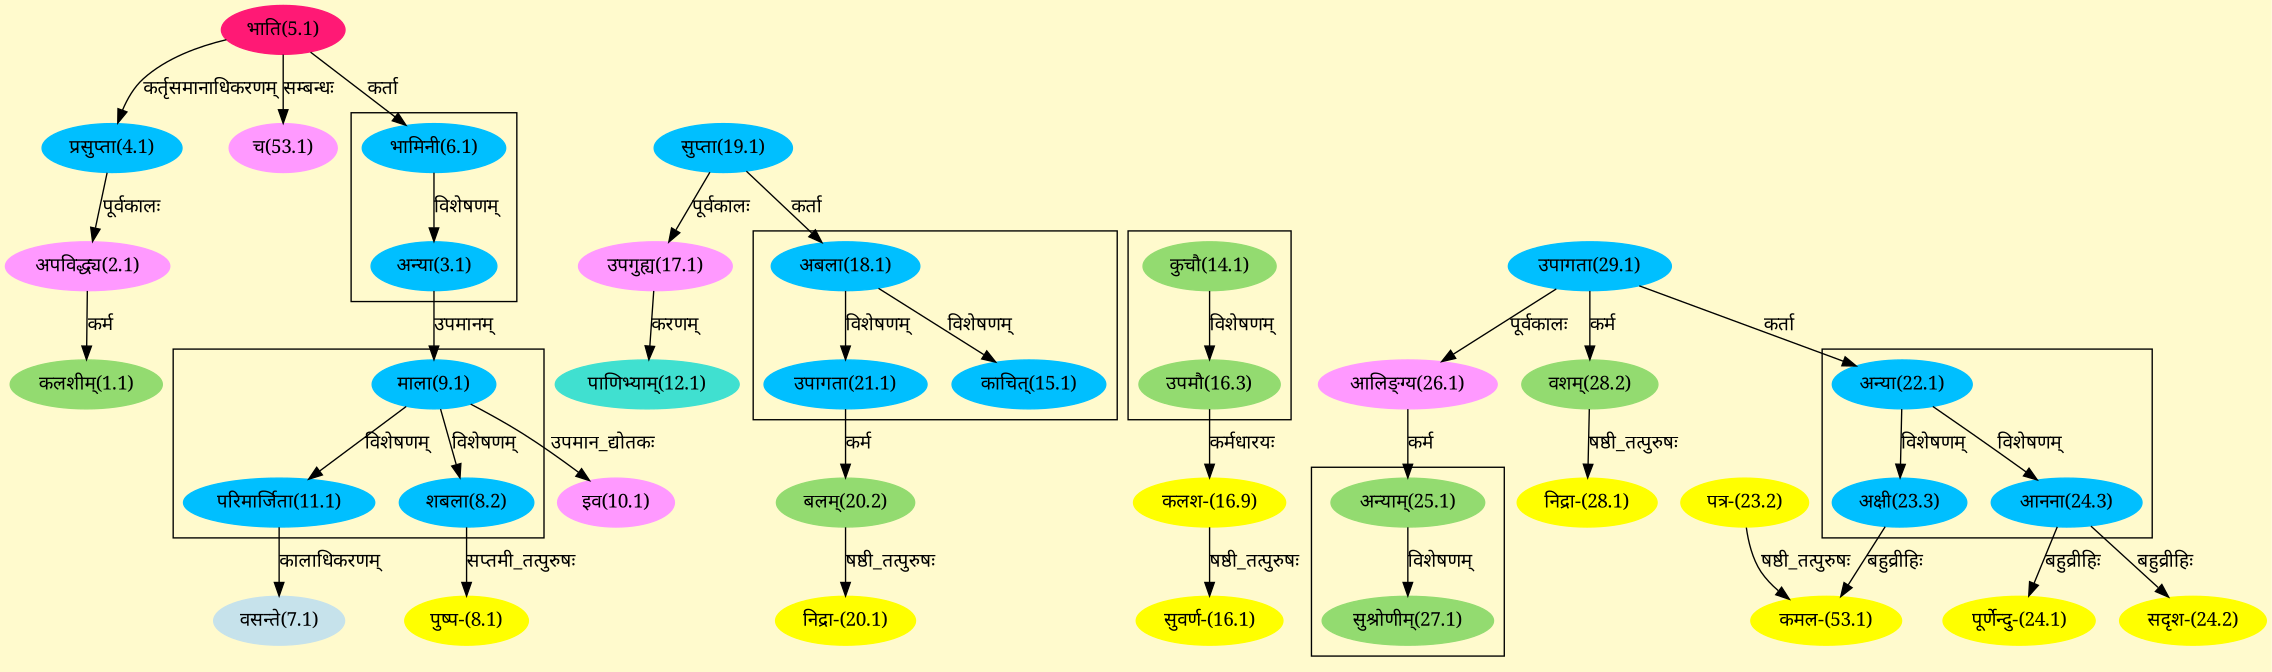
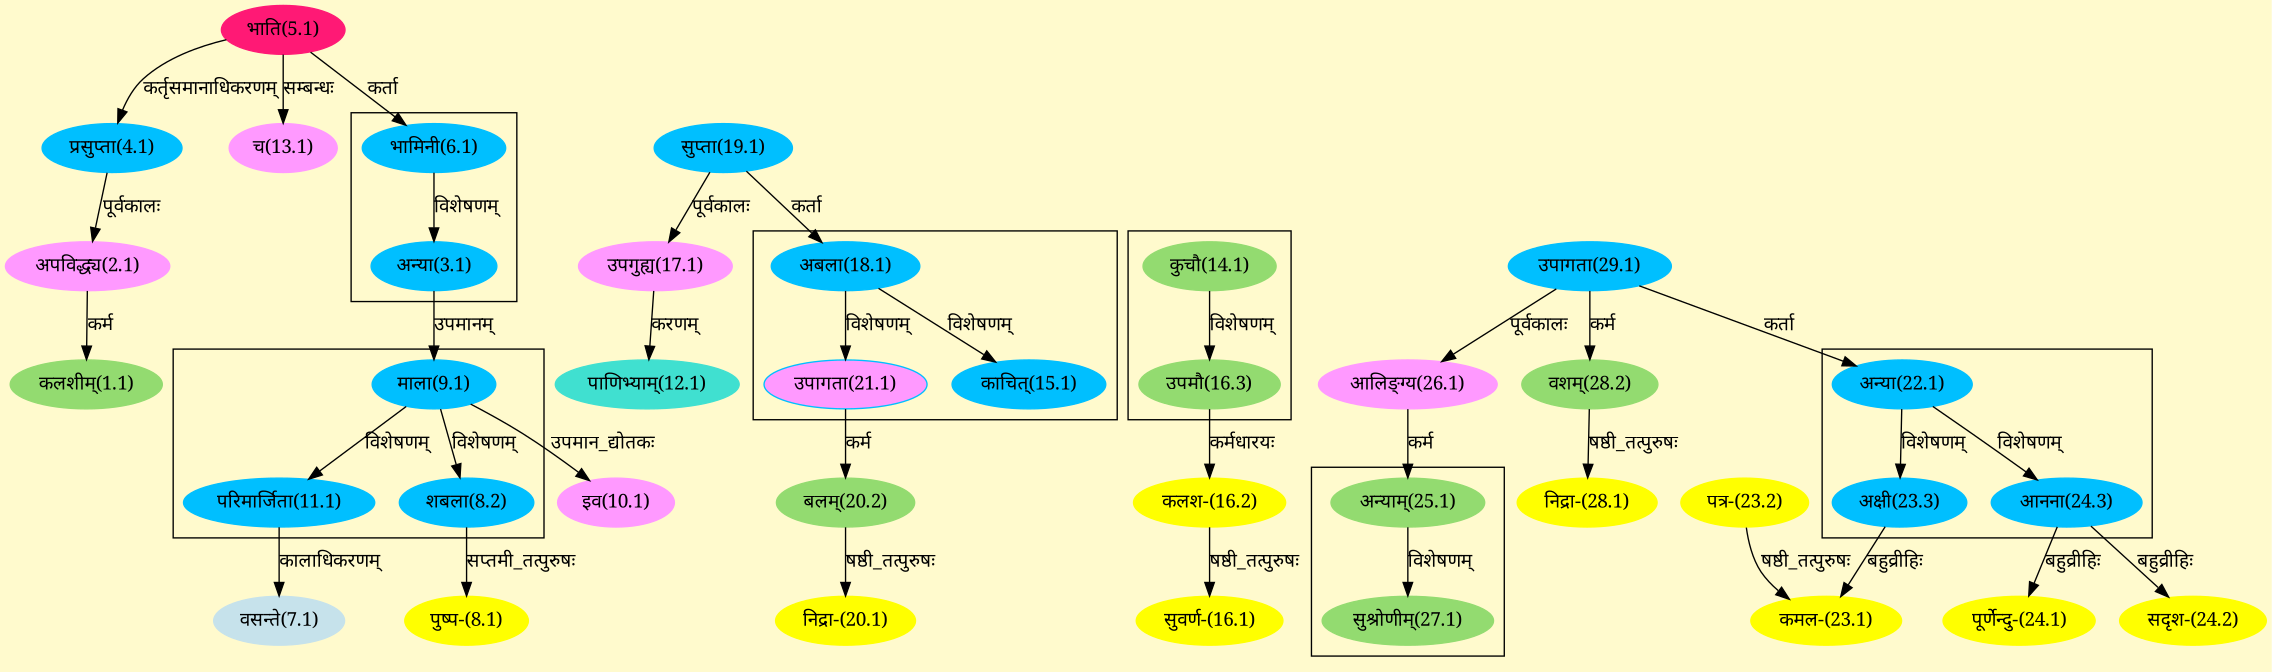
node "च(53.1)": label "च(53.1)" -> "च(13.1)"
node "उपागता(21.1)": fillcolor #00bfff -> #ff99ff
node "कलश-(16.9)": label "कलश-(16.9)" -> "कलश-(16.2)"
node "कमल-(53.1)": label "कमल-(53.1)" -> "कमल-(23.1)"
